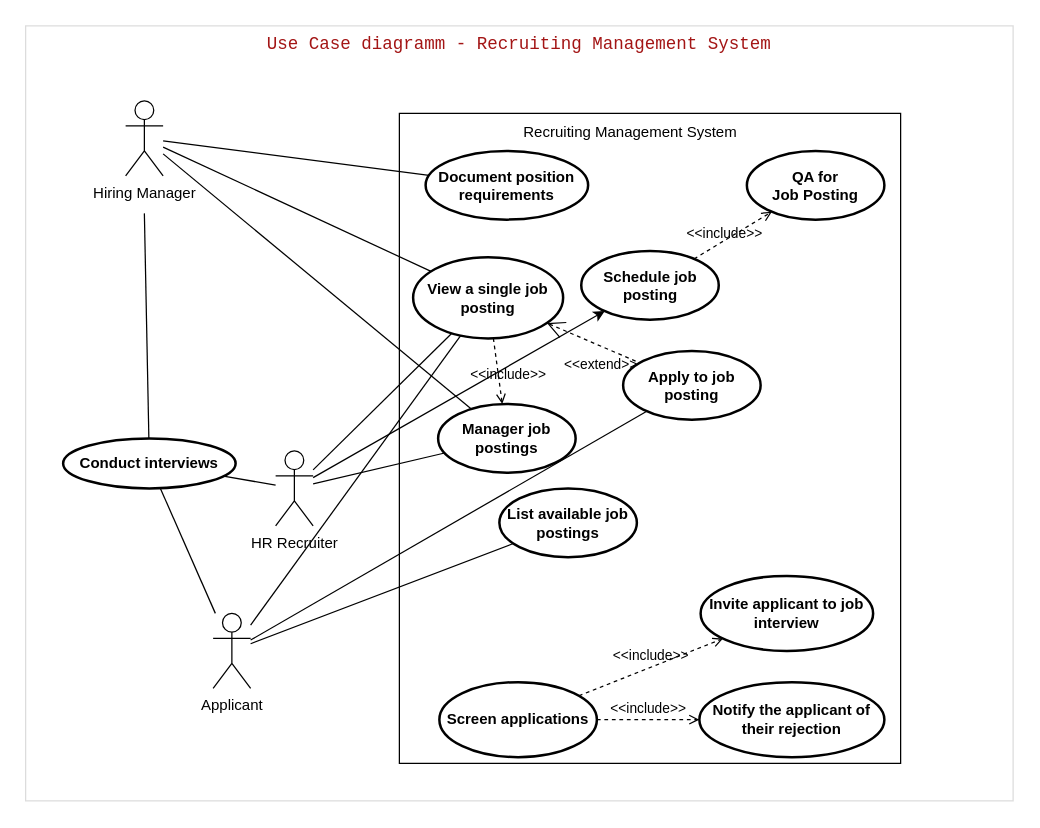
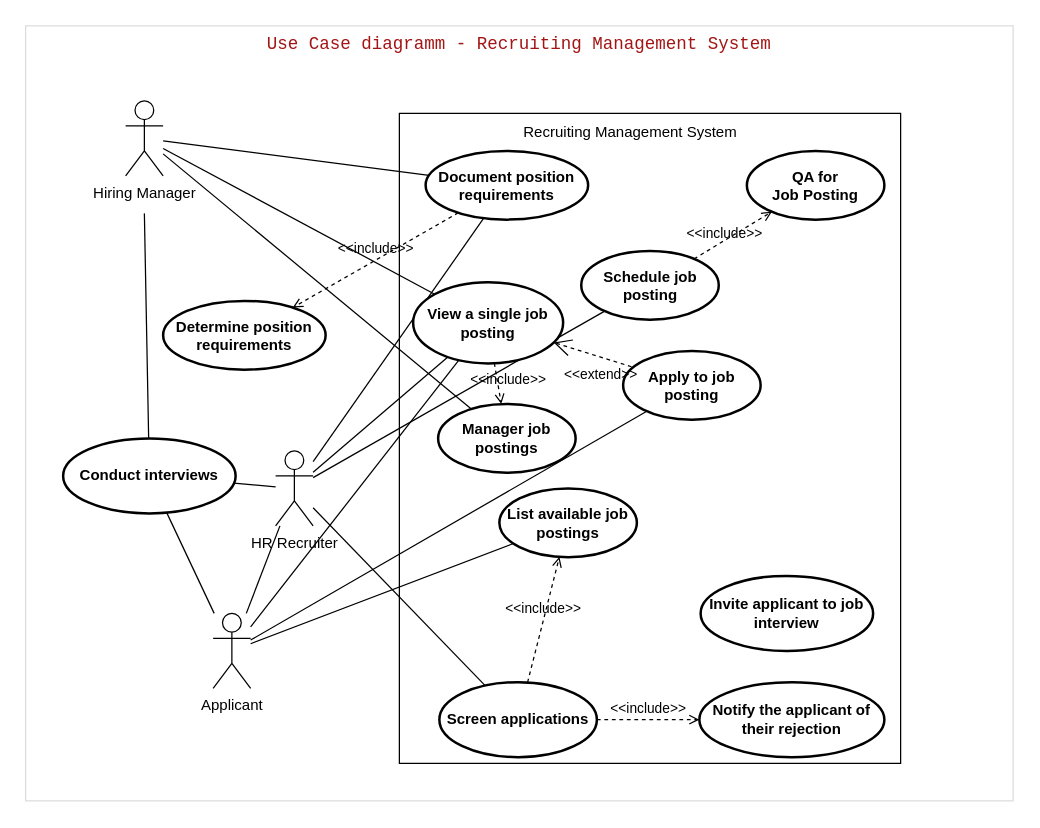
edge "Document position requirements" -> "Determine position requirements": added, label "<<include>>"
node "View a single job posting": moved (488, 298) -> (488, 323)
edge "HR Recruiter" -> "Schedule job posting": arrowhead classic -> none
node "Determine position requirements": added
edge "Document position requirements" -- "HR Recruiter": added
edge "Manager job postings" -- "HR Recruiter": now "Applicant" -- "HR Recruiter"
node "Conduct interviews": size 173x50 -> 173x75
edge "HR Recruiter" -- "Screen applications": added
edge "Screen applications" -> "Invite applicant to job interview": now "Screen applications" -> "List available job postings"
